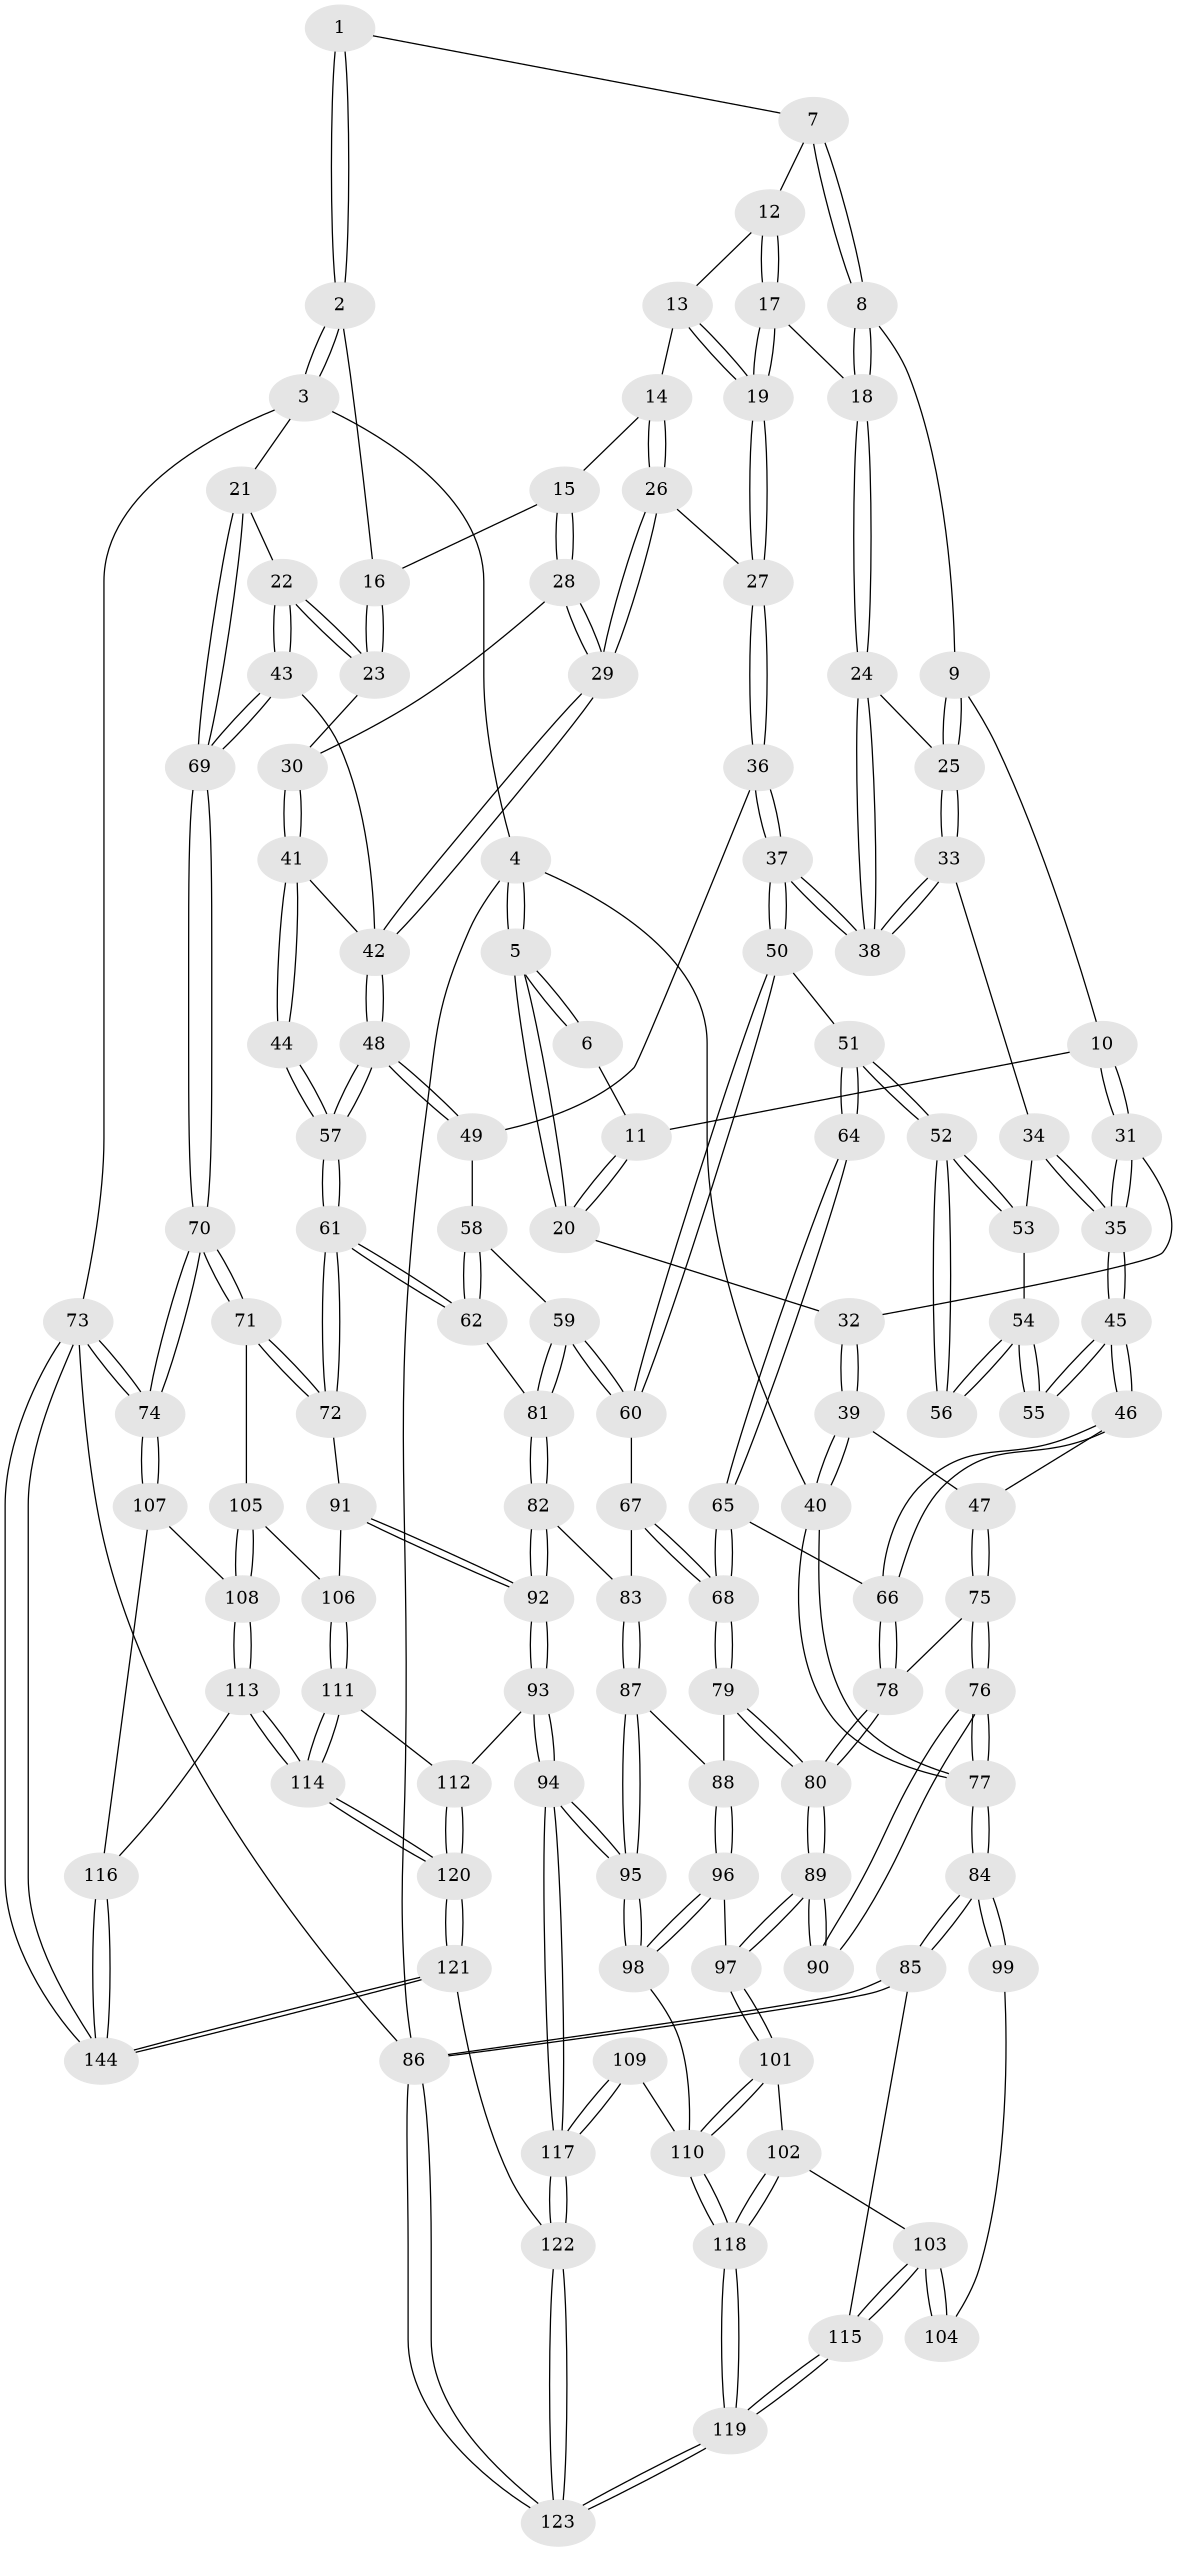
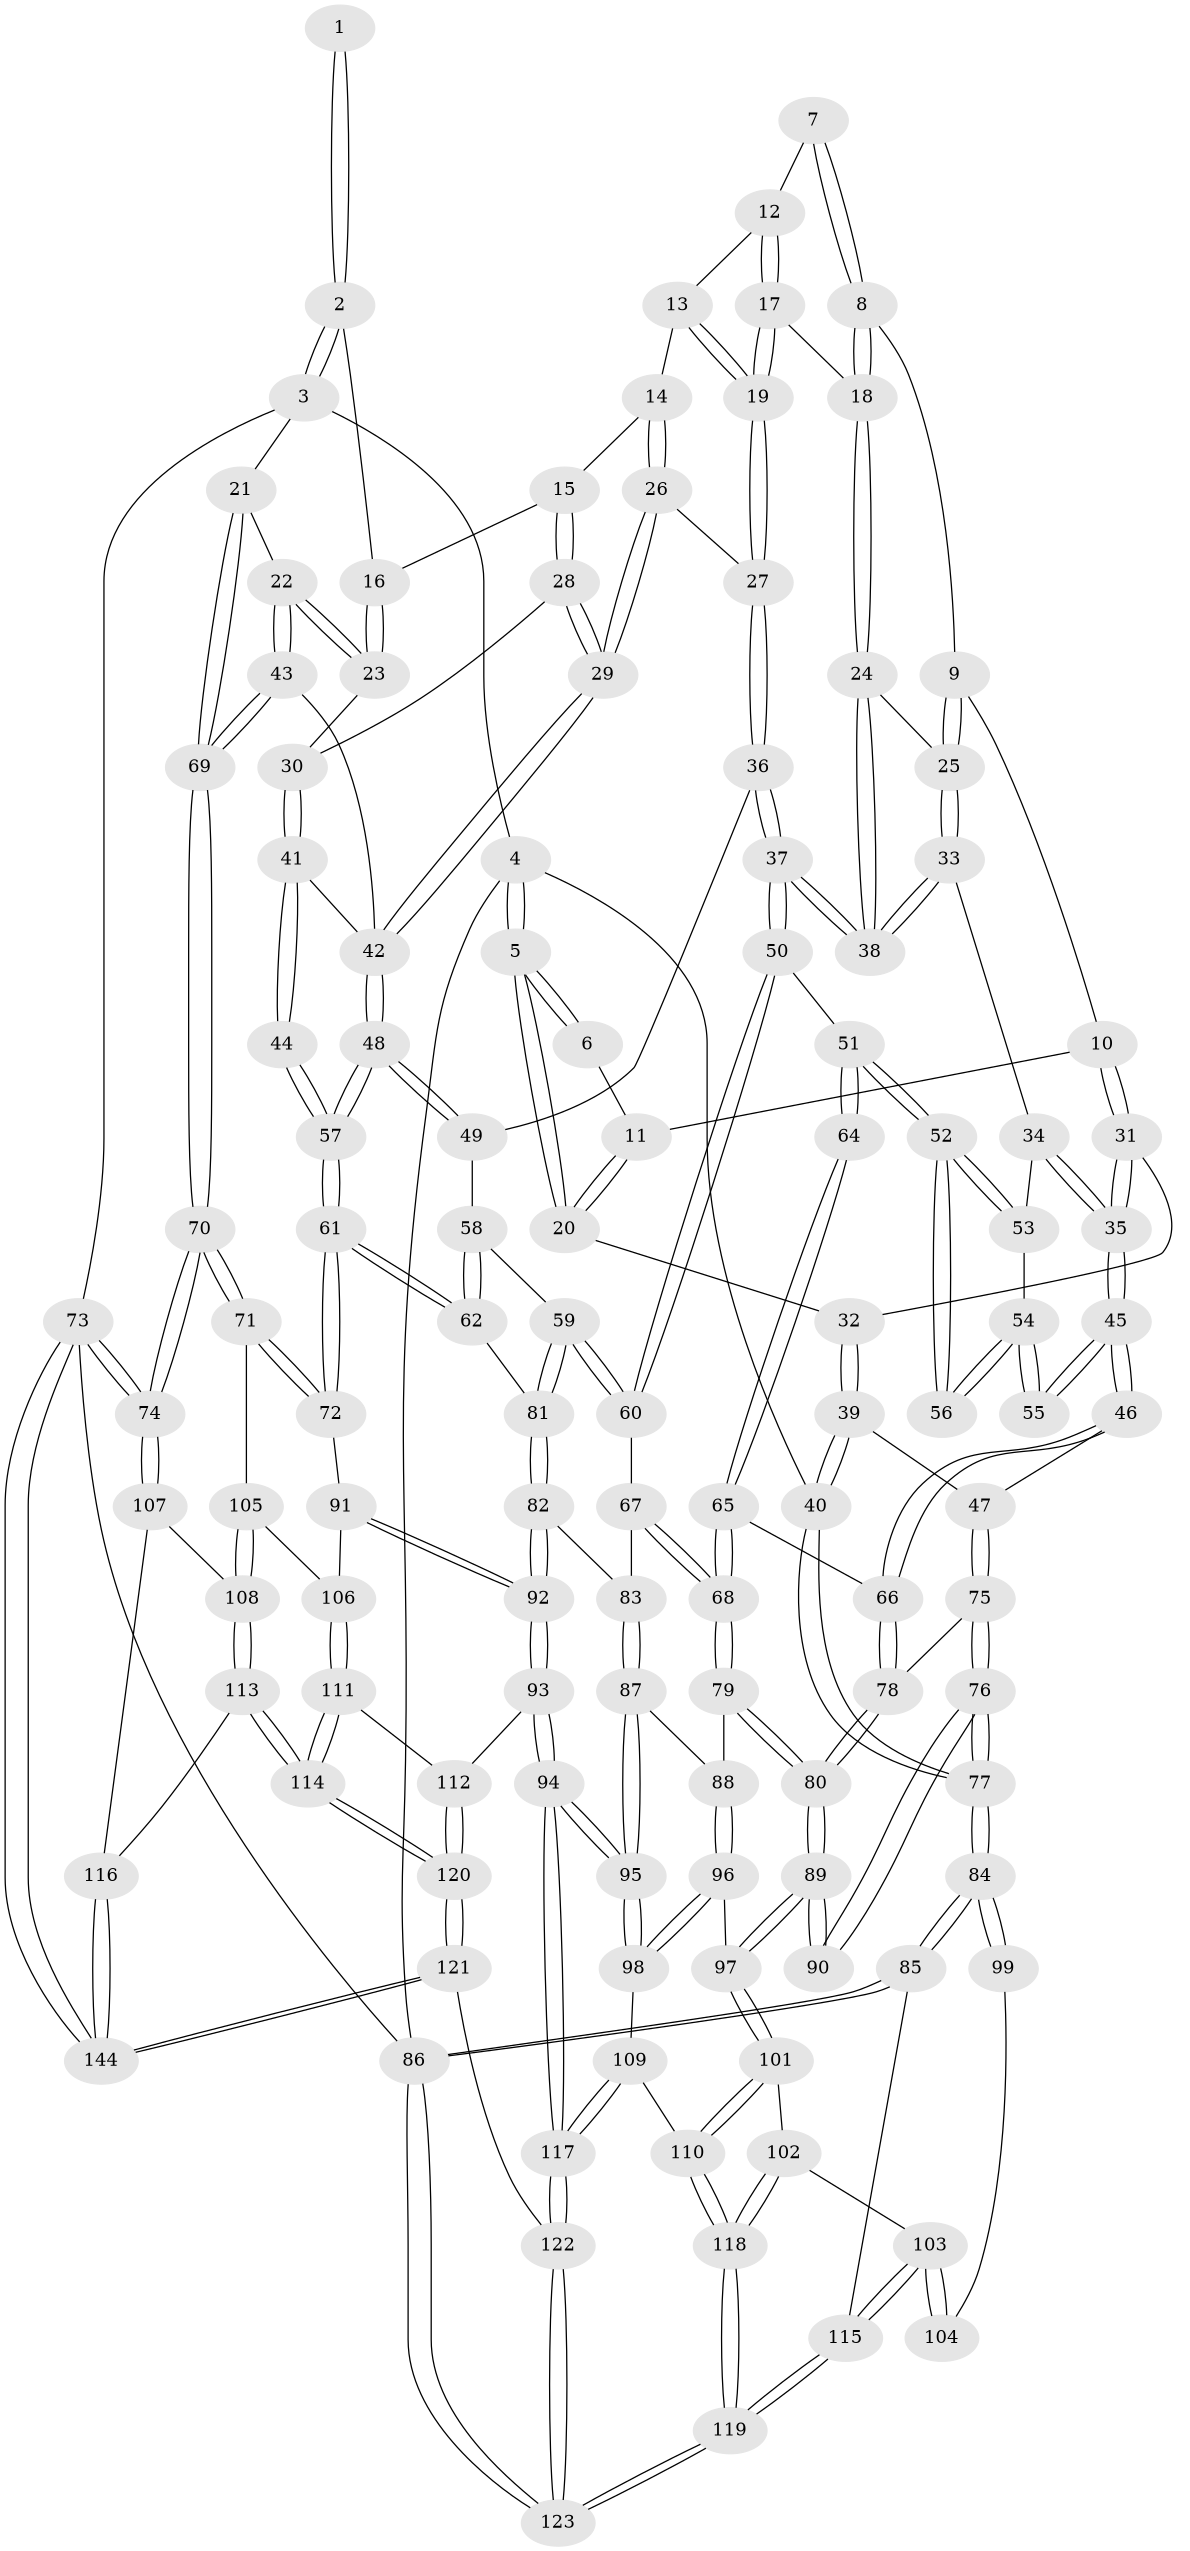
edge "1" -- "7": removed
edge "98" -- "110": now "98" -- "109"
